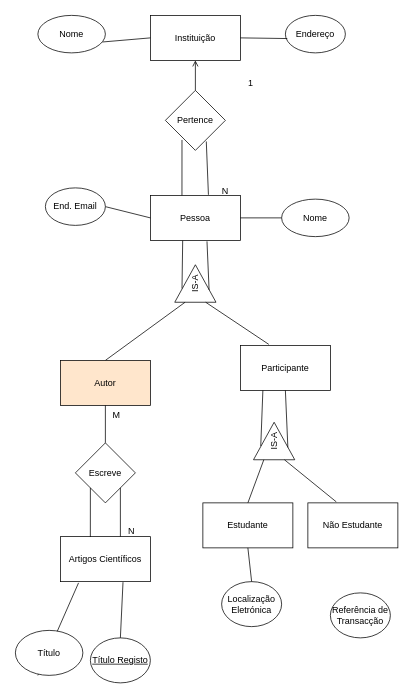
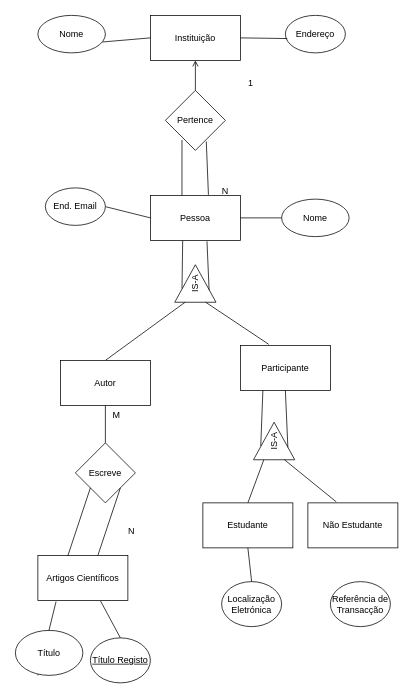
node "Autor": fillcolor #ffe6cc -> #ffffff
node "Artigos Científicos": moved (105, 559) -> (83, 578)
node "Referência de Transacção": moved (360, 615) -> (360, 604)
